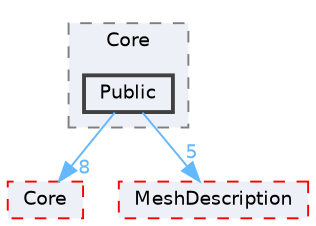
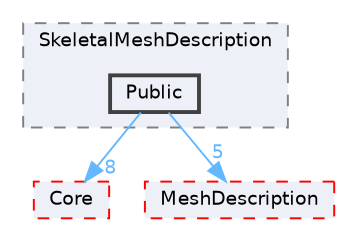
cluster "Core": label "Core" -> "SkeletalMeshDescription"
